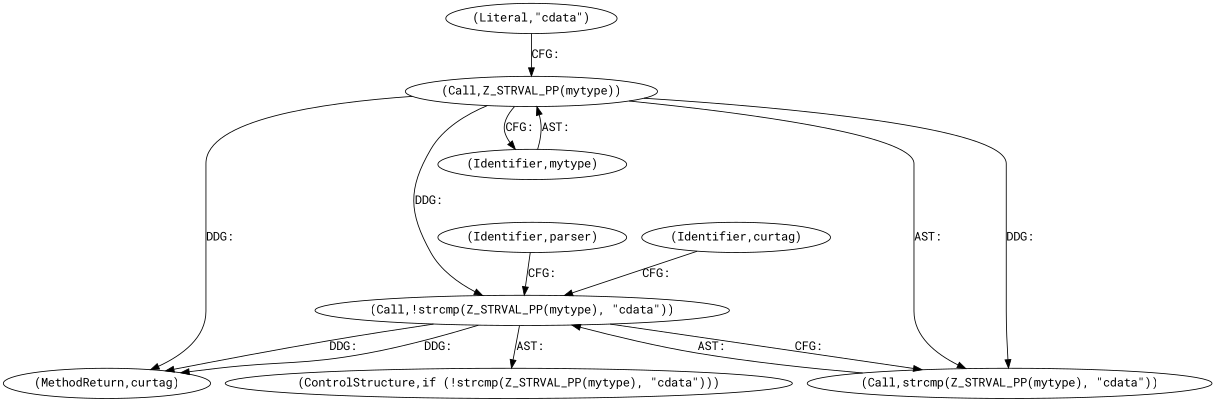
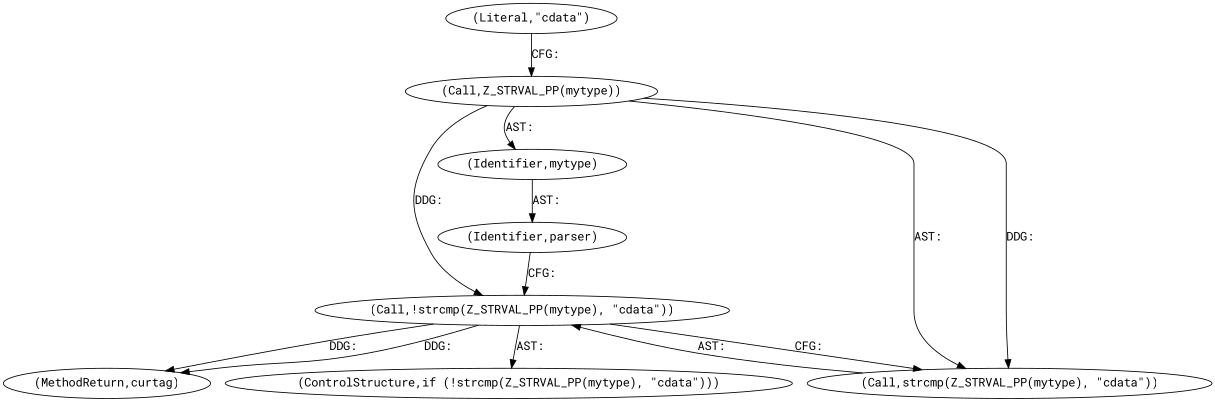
edge "(Call,Z_STRVAL_PP(mytype))" -> "(Identifier,mytype)": label "CFG: " -> "AST: "
edge "(Identifier,mytype)" -> "(Call,Z_STRVAL_PP(mytype))": now "(Identifier,mytype)" -> "(Identifier,parser)"
edge "(Call,Z_STRVAL_PP(mytype))" -> "(MethodReturn,curtag)": removed, label "DDG:"
node "(Identifier,curtag)": removed
